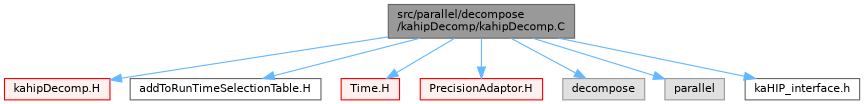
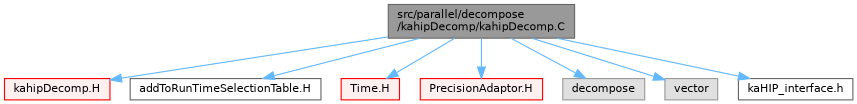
node "parallel": label "parallel" -> "vector"
